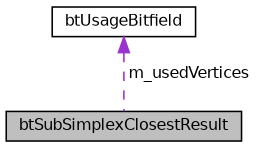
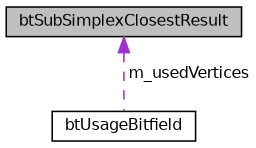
edge "btSubSimplexClosestResult" -> "btUsageBitfield": reversed
